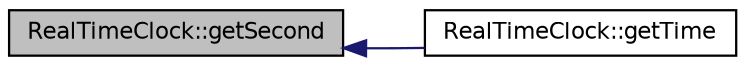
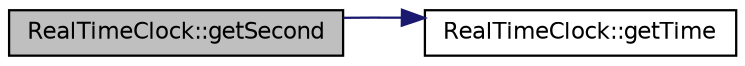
edge "RealTimeClock::getTime" -> "RealTimeClock::getSecond": reversed
